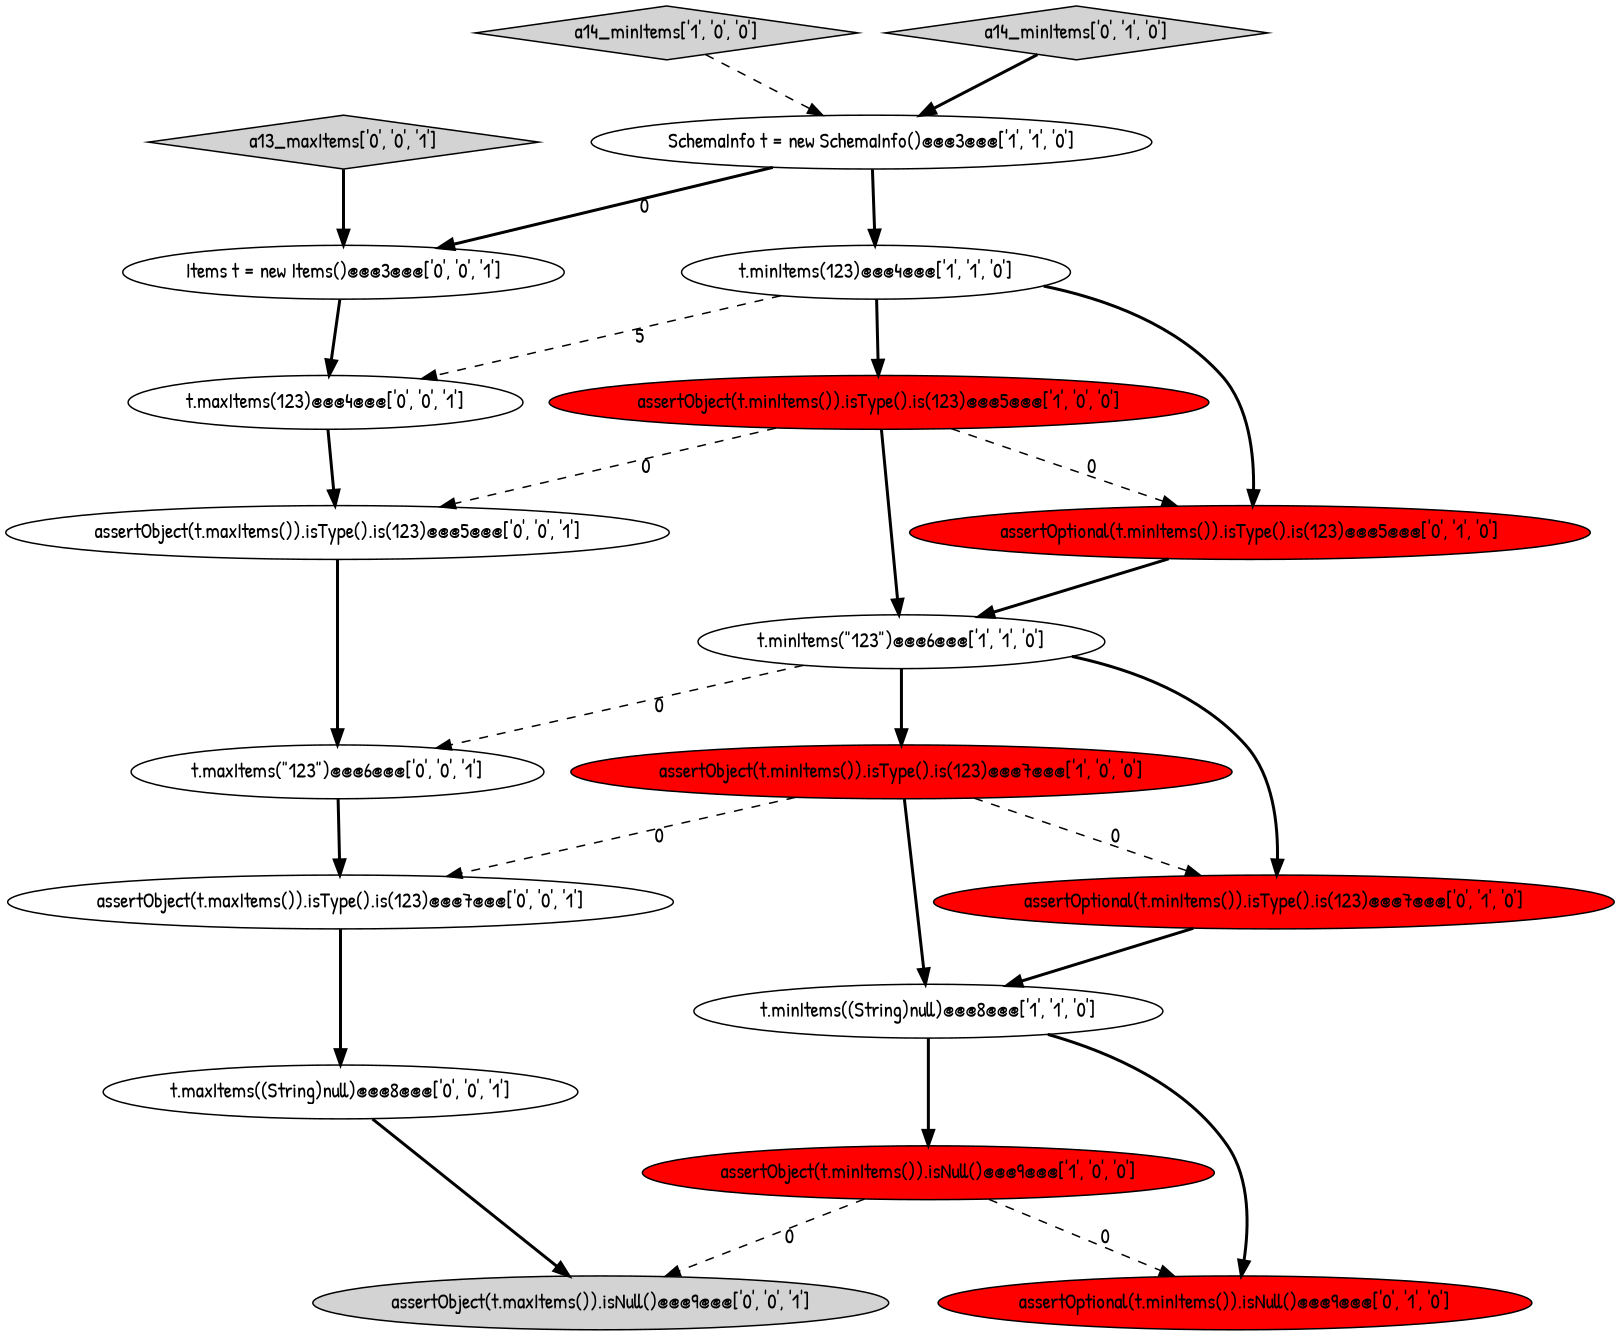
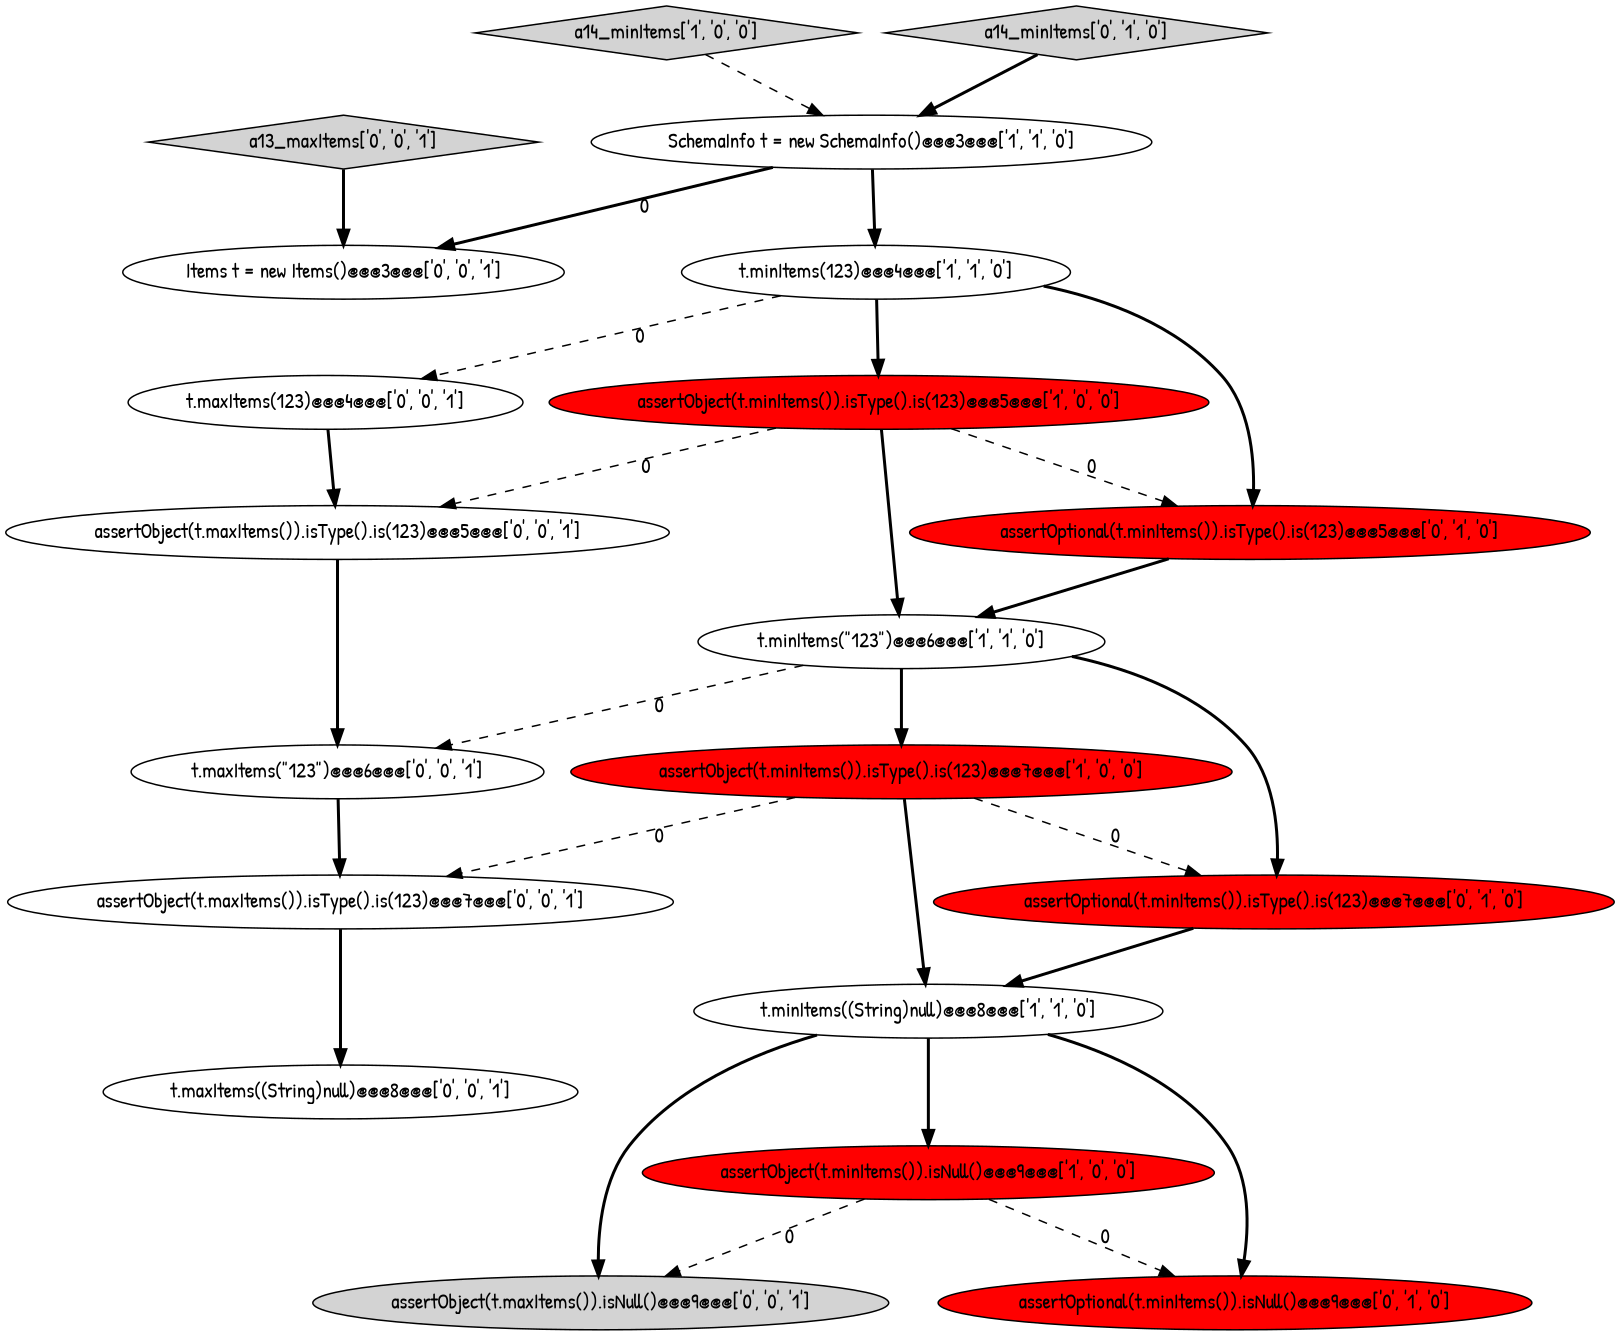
edge "Items t = new Items()@@@3@@@['0', '0', '1']" -> "t.maxItems(123)@@@4@@@['0', '0', '1']": removed
edge "t.minItems(123)@@@4@@@['1', '1', '0']" -> "t.maxItems(123)@@@4@@@['0', '0', '1']": label "5" -> "0"
edge "t.maxItems((String)null)@@@8@@@['0', '0', '1']" -> "assertObject(t.maxItems()).isNull()@@@9@@@['0', '0', '1']": now "t.minItems((String)null)@@@8@@@['1', '1', '0']" -> "assertObject(t.maxItems()).isNull()@@@9@@@['0', '0', '1']"
